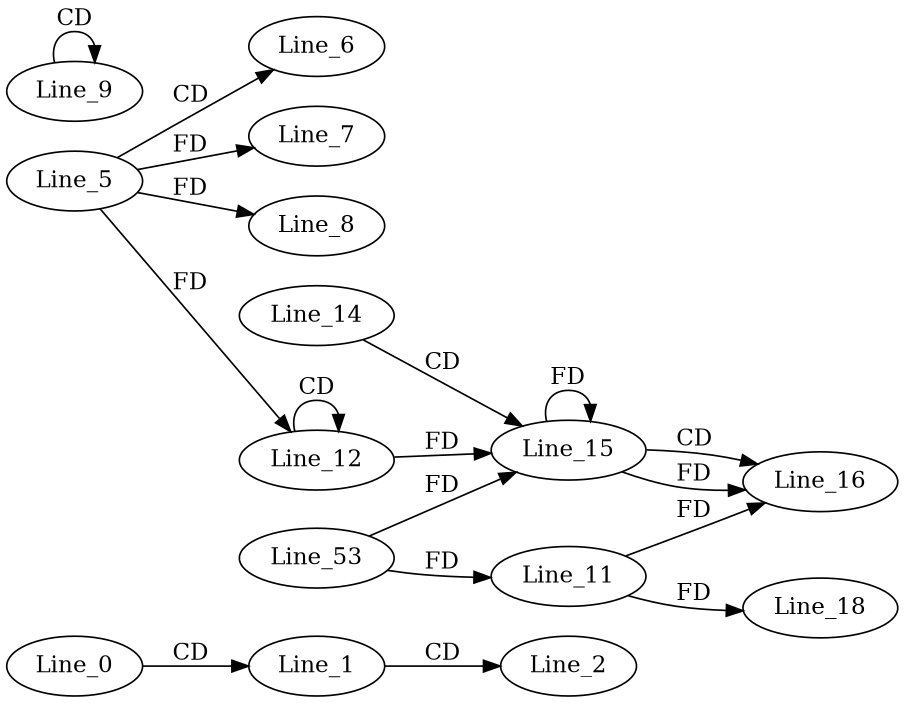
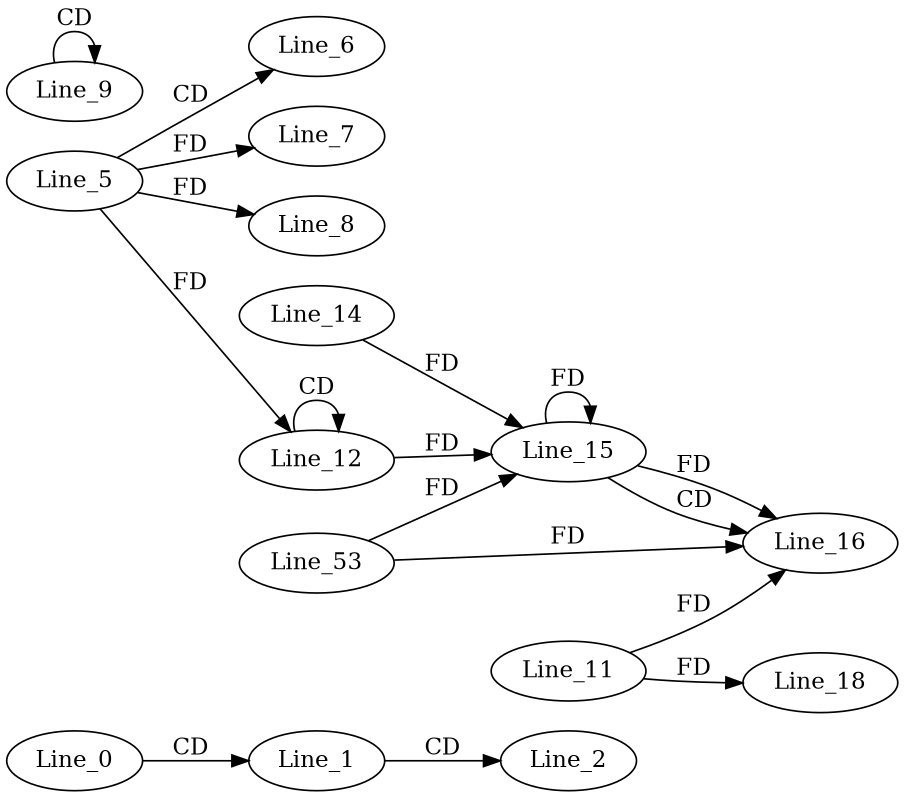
edge "Line_14" -> "Line_15": label "CD" -> "FD"
edge "Line_53" -> "Line_11": now "Line_53" -> "Line_16"
